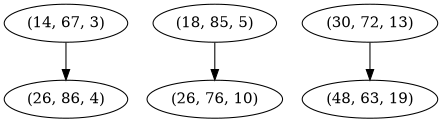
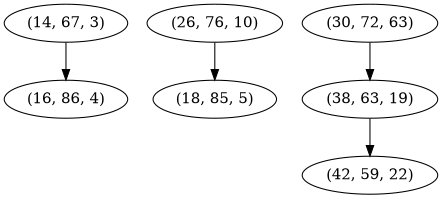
node "(30, 72, 13)": label "(30, 72, 13)" -> "(30, 72, 63)"
edge "(18, 85, 5)" -> "(26, 76, 10)": reversed
node "(26, 86, 4)": label "(26, 86, 4)" -> "(16, 86, 4)"
node "(48, 63, 19)": label "(48, 63, 19)" -> "(38, 63, 19)"
node "(42, 59, 22)": added
